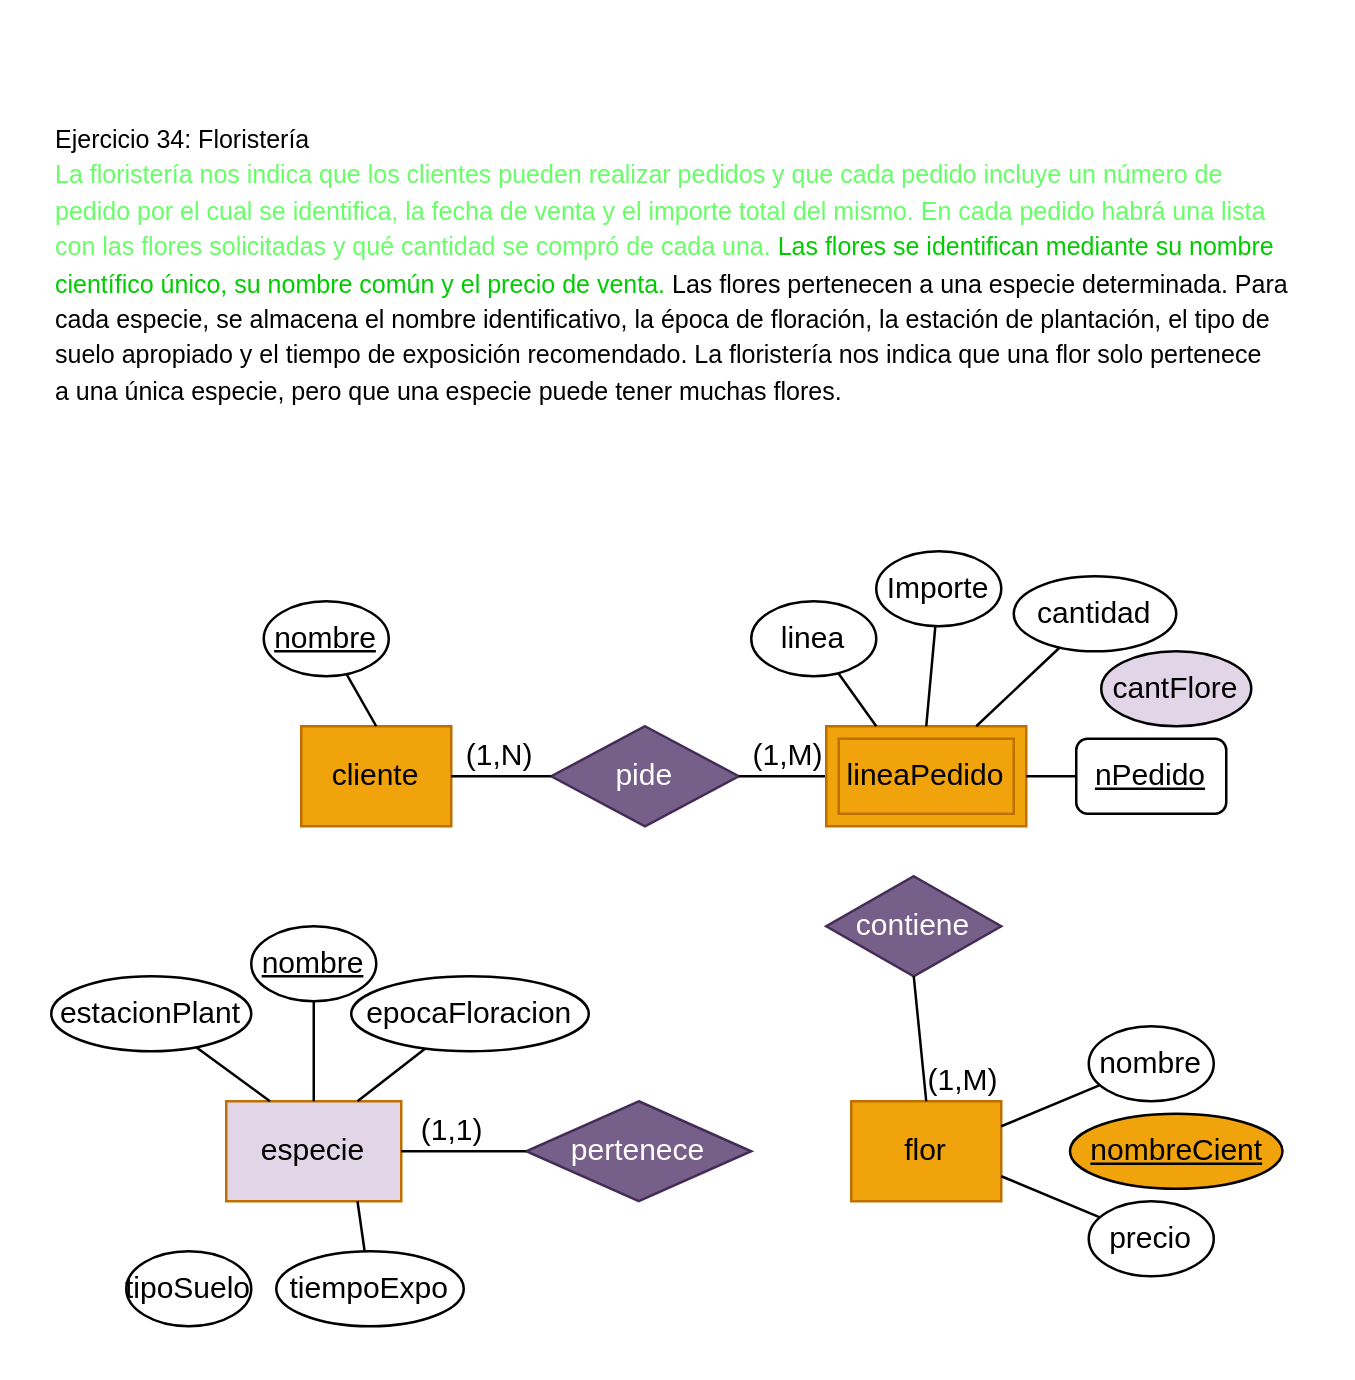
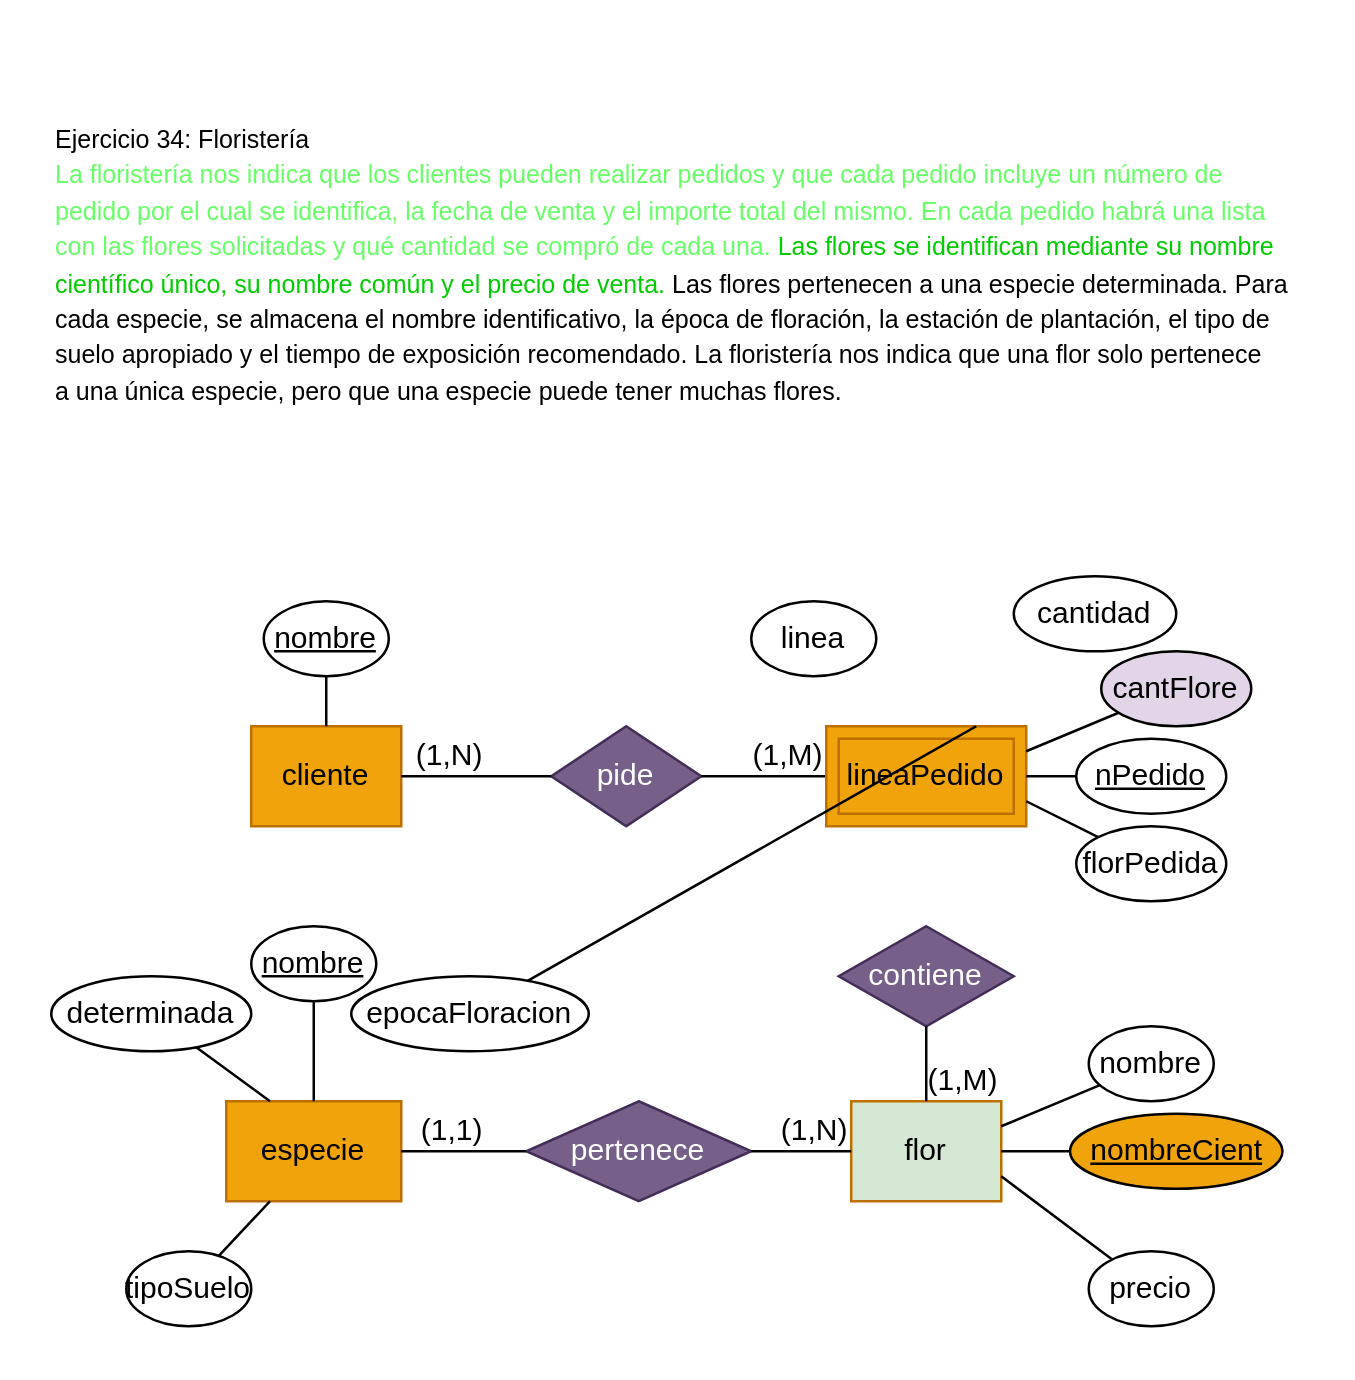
node "Importe": removed
edge "Importe" -- "lineaPedido": removed
edge "cantidad" -- "lineaPedido": now "epocaFloracion" -- "lineaPedido"
edge "linea" -- "lineaPedido": removed
edge "cantFlore" -- "lineaPedido": added
node "cliente": moved (376, 776) -> (326, 776)
node "pide": size 188x100 -> 150x100
node "nPedido": shape rounded rectangle -> ellipse
edge "lineaPedido" -- "florPedida": added
node "florPedida": added
node "contiene": moved (914, 926) -> (926, 976)
node "estacionPlant": label "estacionPlant" -> "determinada"
edge "epocaFloracion" -- "especie": removed
node "especie": fillcolor #e1d5e7 -> #f0a30a
edge "pertenece" -- "flor": added, label "(1,N)"
node "flor": fillcolor #f0a30a -> #d5e8d4
edge "flor" -- "nombreCient": added
edge "especie" -- "tiempoExpo": removed
edge "especie" -- "tipoSuelo": added
node "precio": moved (1151, 1239) -> (1151, 1289)
node "tiempoExpo": removed
